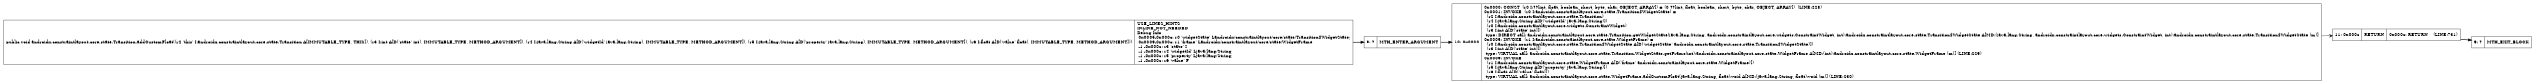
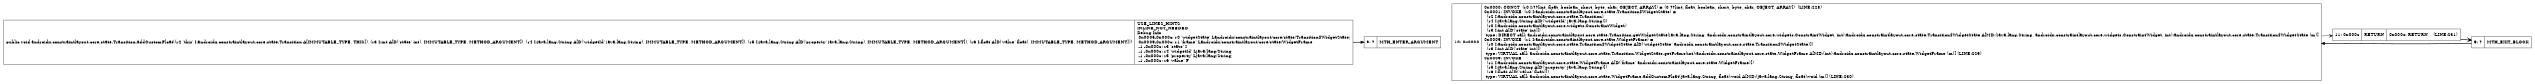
node "11: 0x000c": text "0x000c: RETURN    (LINE:731)" -> "0x000c: RETURN    (LINE:231)"
edge "11: 0x000c" -> "9: ?": arrowhead normal -> vee
edge "8: ?" -> "10: 0x0000": now "9: ?" -> "10: 0x0000"
